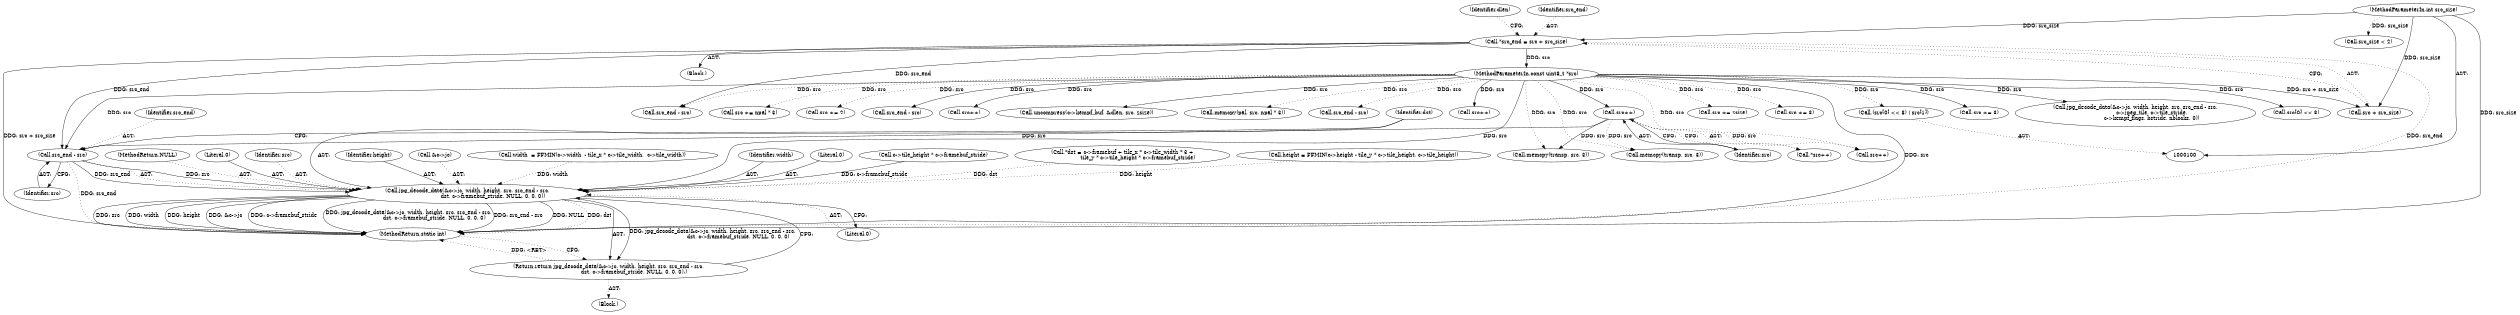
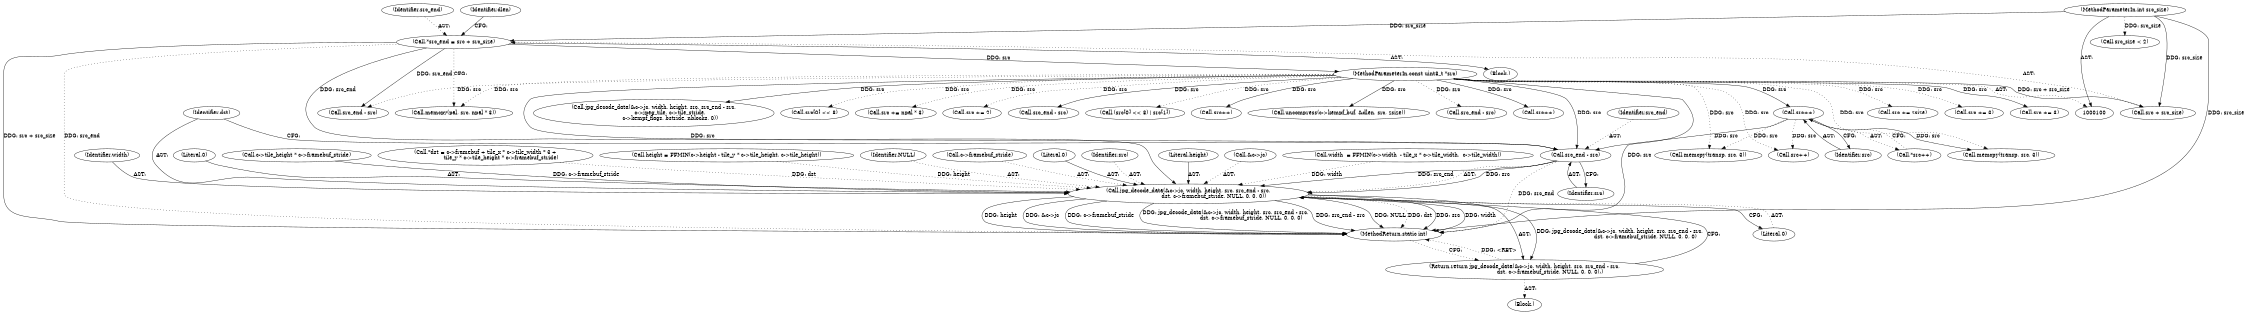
edge "(Identifier,dlen)" -> "(Call,*src_end = src + src_size)": style dotted -> solid
edge "(Call,*src_end = src + src_size)" -> "(Call,src + src_size)": now "(Call,*src_end = src + src_size)" -> "(Call,memcpy(pal, src, npal * 3))"
edge "(MethodParameterIn,const uint8_t *src)" -> "(Call,src[0] << 8)": style solid -> dotted
edge "(Call,(src[0] << 8) | src[1])" -> "1000100": now "(MethodParameterIn,const uint8_t *src)" -> "1000100"
node "(MethodReturn,NULL)": label "(MethodReturn,NULL)" -> "(Identifier,NULL)"
node "(Identifier,height)": label "(Identifier,height)" -> "(Literal,height)"
node "(Call,c->framebuf_stride)": added
